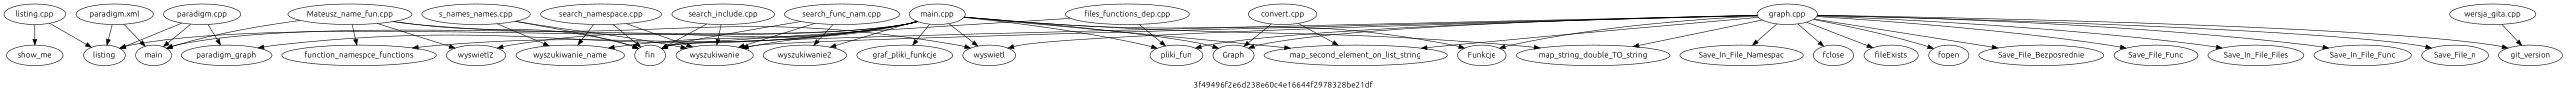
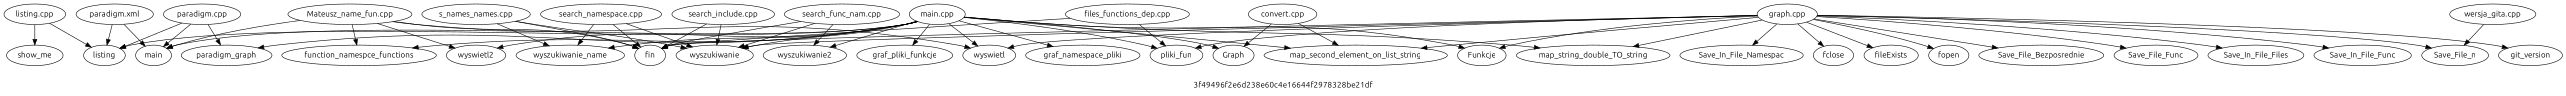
edge "graph.cpp" -> "Graph": removed
edge "wersja_gita.cpp" -> "git_version": now "wersja_gita.cpp" -> "Save_File_n"
node "graf_namespace_pliki": added
